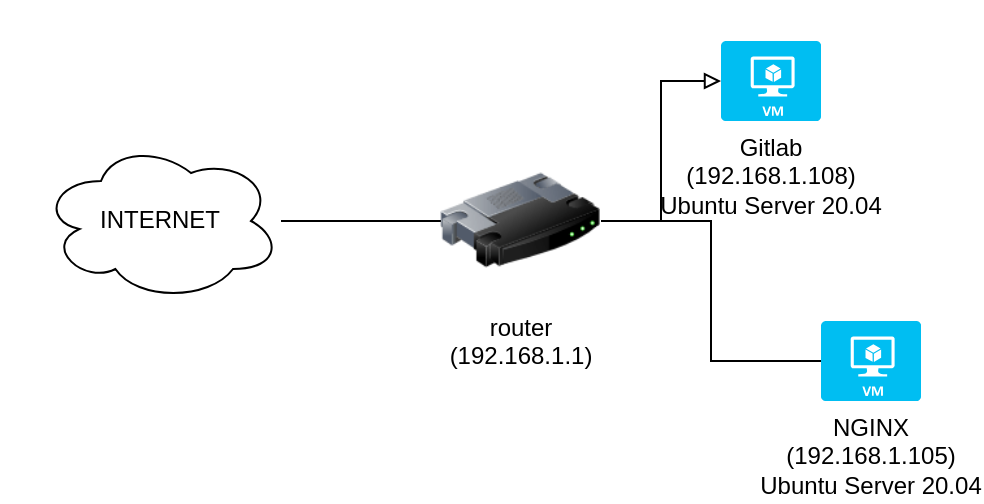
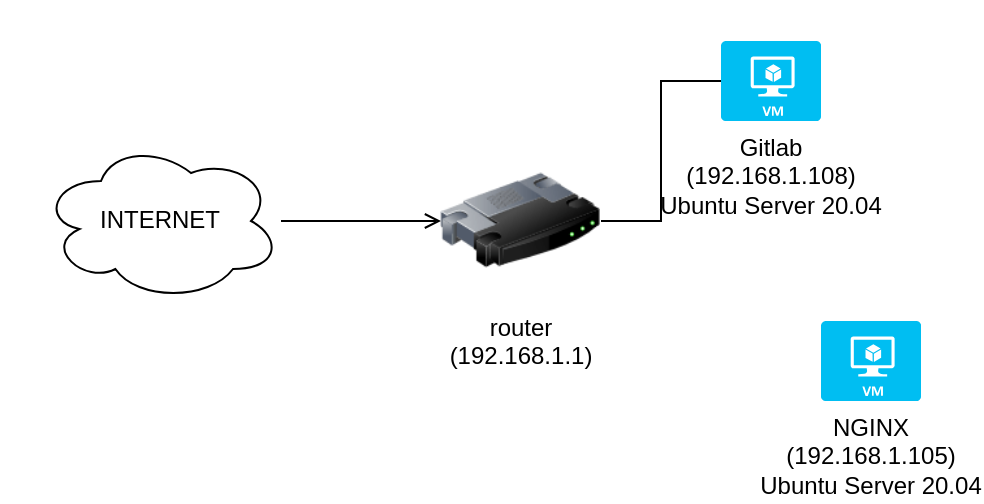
edge "router (192.168.1.1)" -> "Gitlab (192.168.1.108) Ubuntu Server 20.04": arrowhead block -> none
edge "INTERNET" -- "router (192.168.1.1)": arrowhead none -> open
edge "router (192.168.1.1)" -- "NGINX (192.168.1.105) Ubuntu Server 20.04": removed
